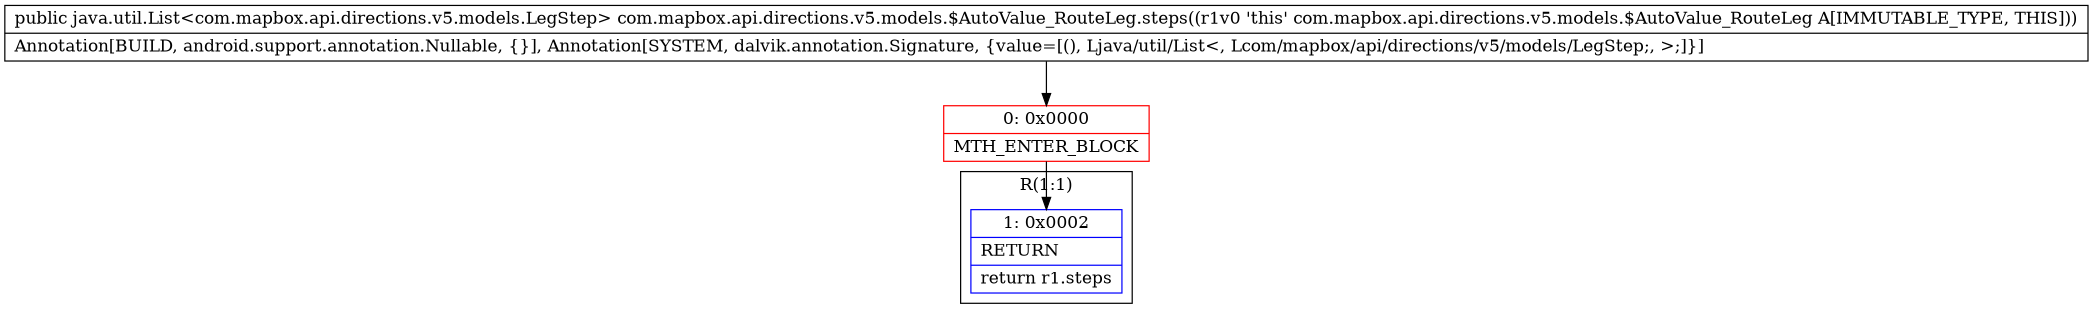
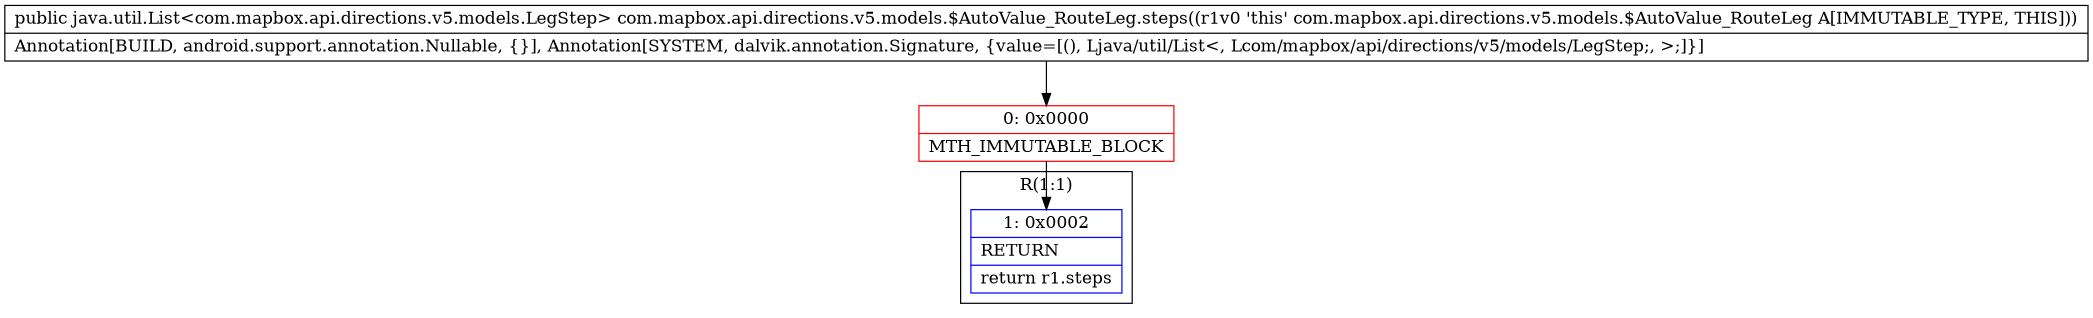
node "0: 0x0000": text "MTH_ENTER_BLOCK" -> "MTH_IMMUTABLE_BLOCK"
